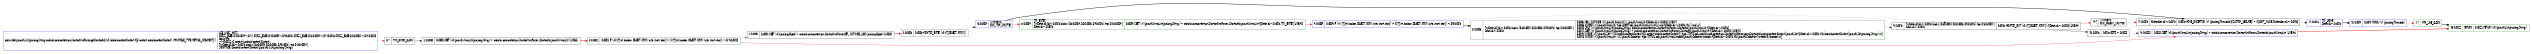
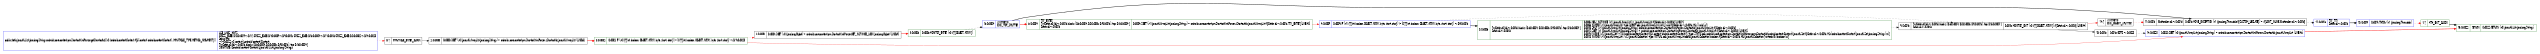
node "12: 0x001e": text "TRY_LEAVE" -> "TRY_TRY"
node "1: ?": text "MTH_LINE_BLOCK" -> "MTH_EXIT_BLOCK"
edge "16: 0x0007" -> "6: 0x0007": style solid -> bold
node "0: ?": text "MTH_ENTER_BLOCK" -> "IMMUTABLE_ENTER_BLOCK"
